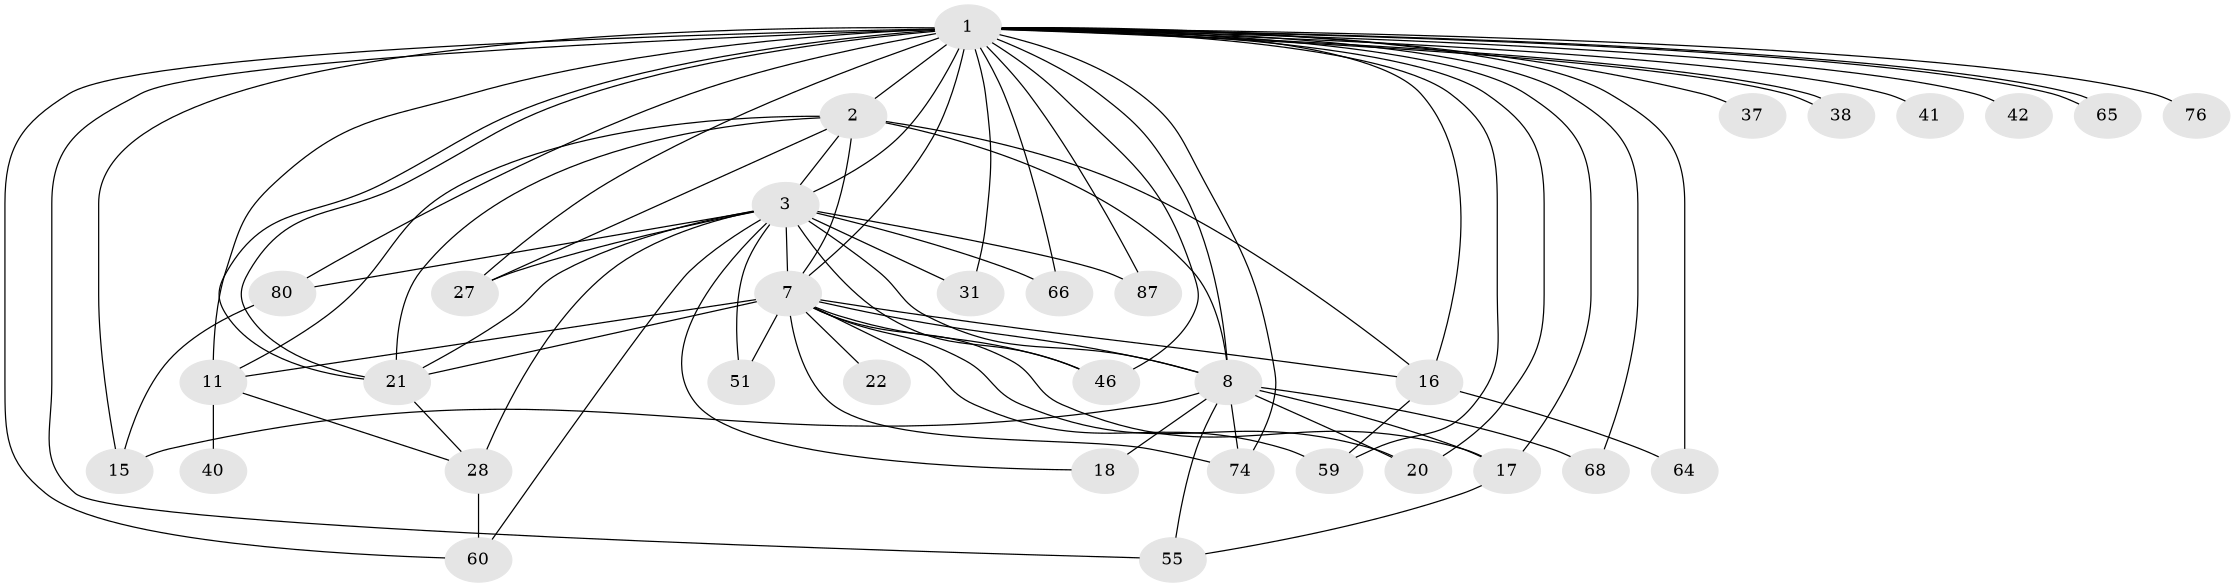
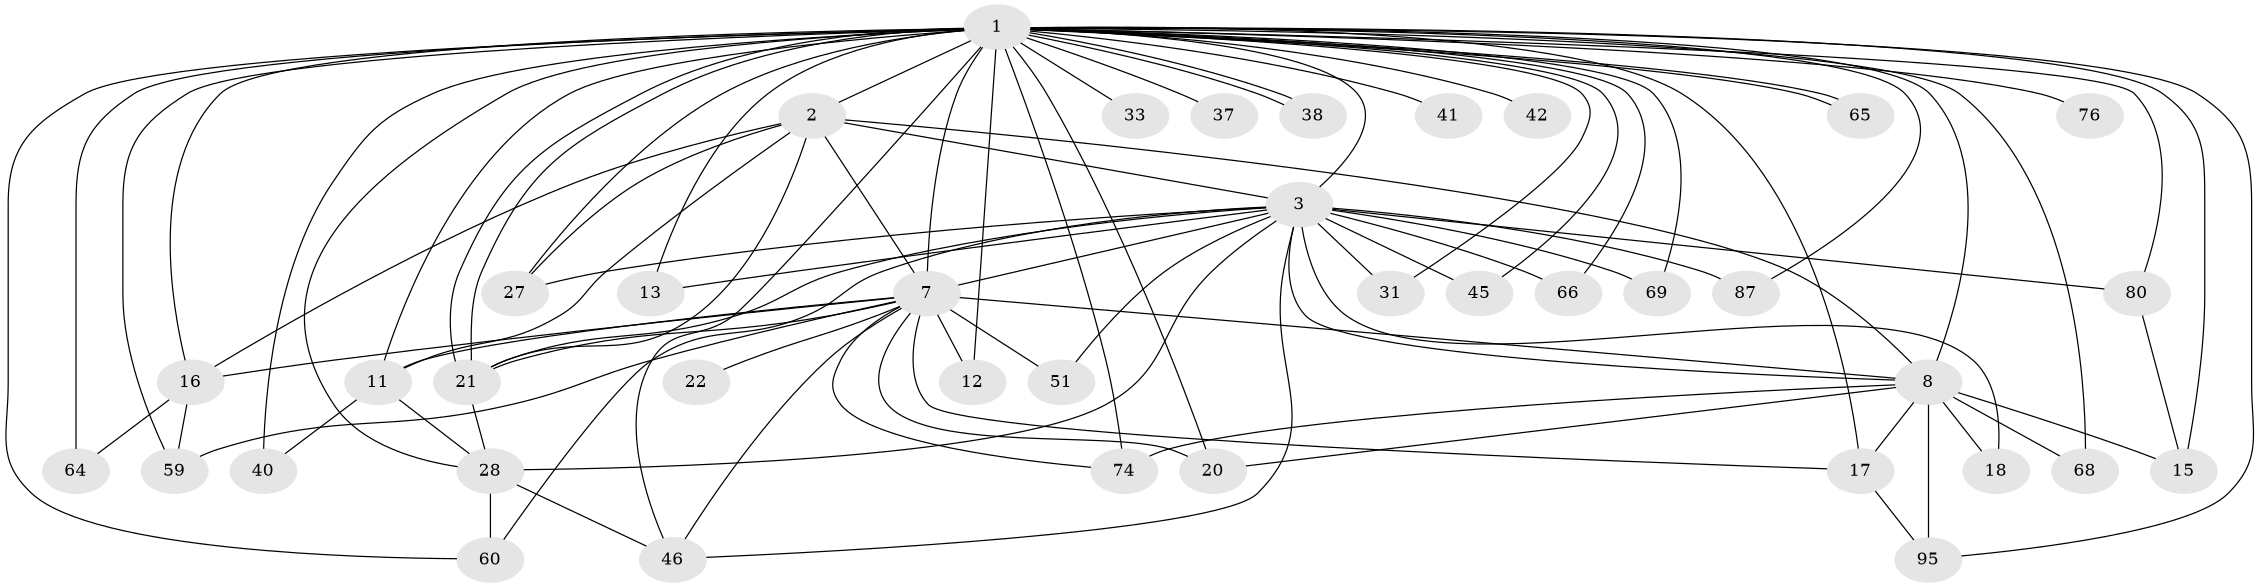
edge "1" -- "40": added
edge "1" -- "28": added
node "33": added
node "13": added
node "45": added
node "69": added
node "12": added
edge "28" -- "46": added
node "55": label "55" -> "95"
